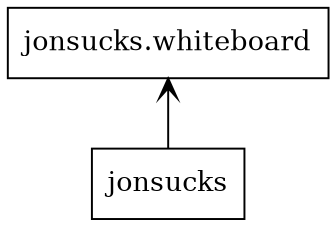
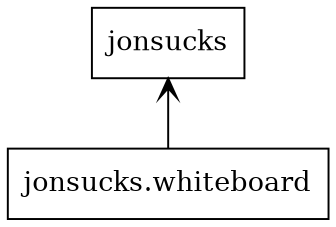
edge "jonsucks" -> "jonsucks.whiteboard": reversed
